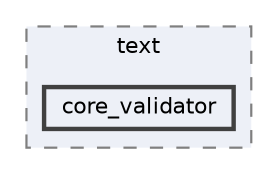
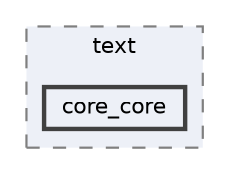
node "core_validator": label "core_validator" -> "core_core"
